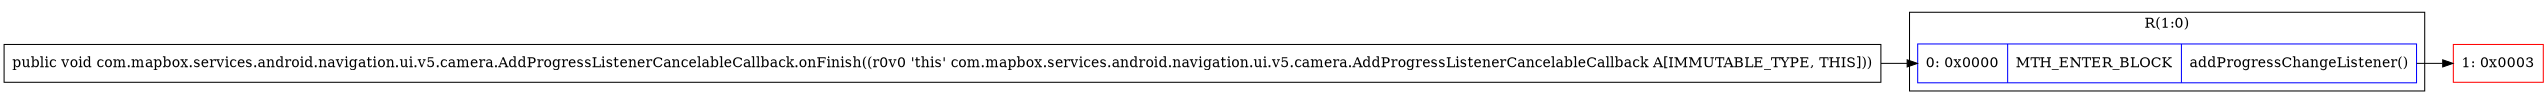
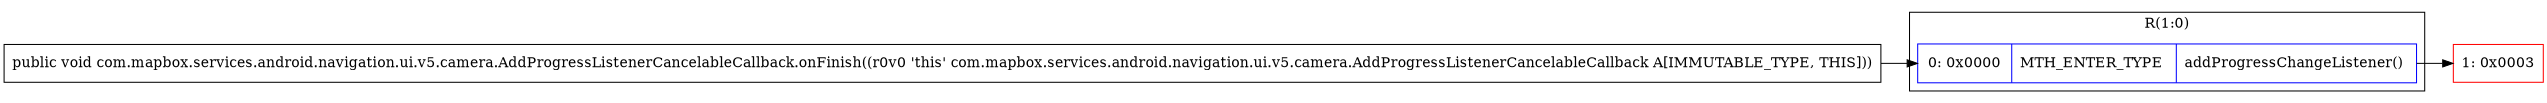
node "0: 0x0000": text "MTH_ENTER_BLOCK" -> "MTH_ENTER_TYPE"
